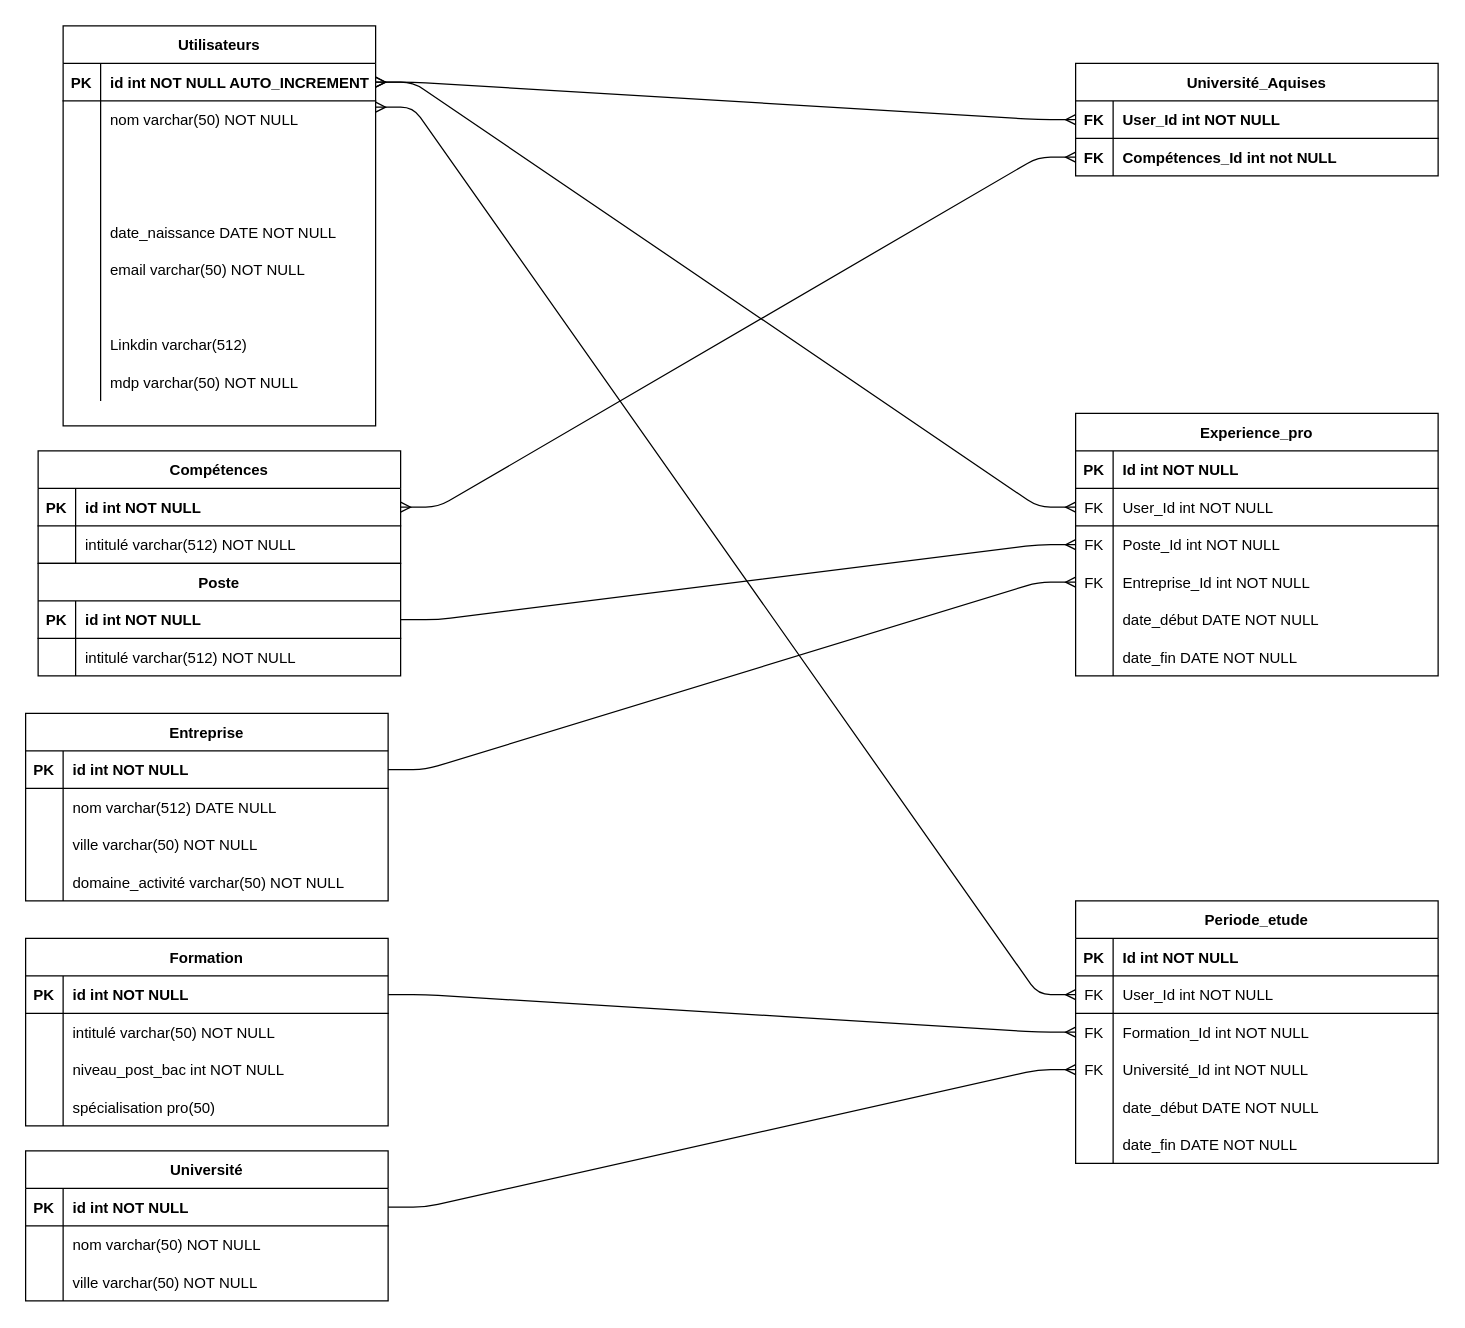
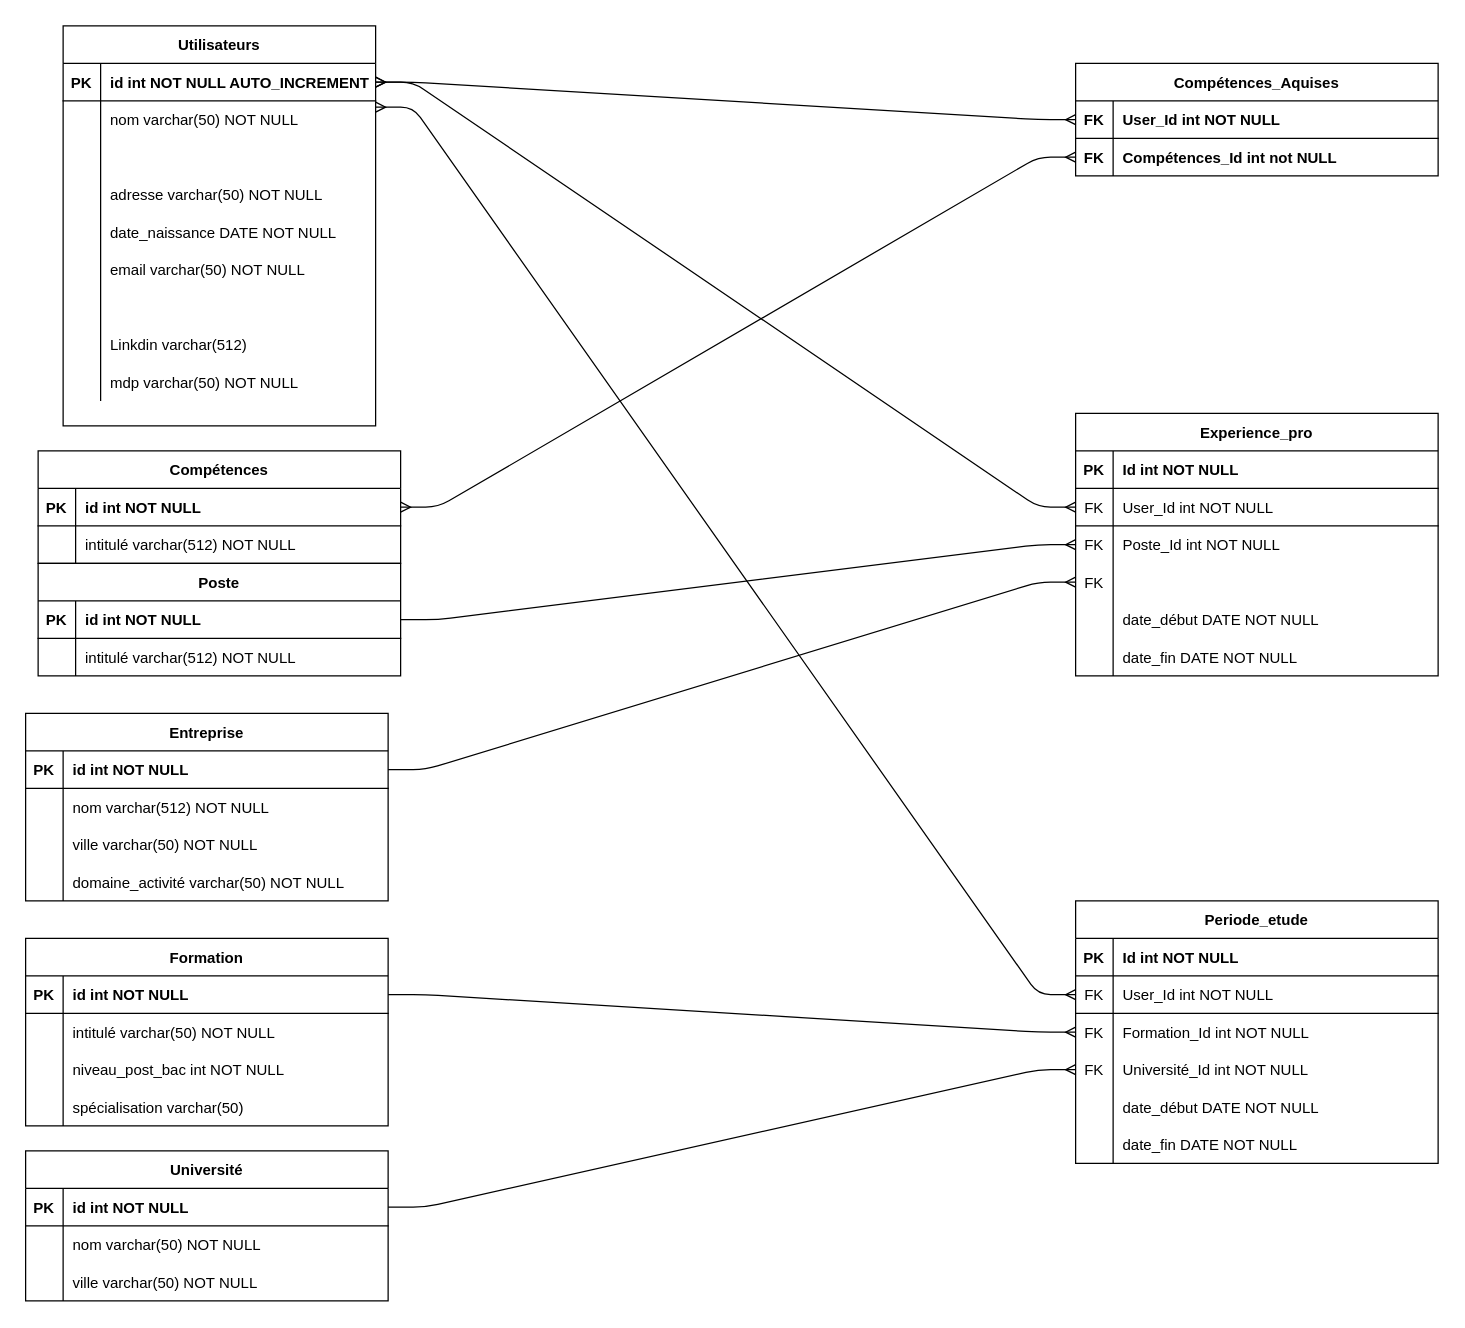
node "Université_Aquises": label "Université_Aquises" -> "Compétences_Aquises"
node "adresse varchar(50) NOT NULL": added
node "Entreprise_Id int NOT NULL": removed
node "nom varchar(512) DATE NULL": label "nom varchar(512) DATE NULL" -> "nom varchar(512) NOT NULL"
node "spécialisation pro(50)": label "spécialisation pro(50)" -> "spécialisation varchar(50)"
